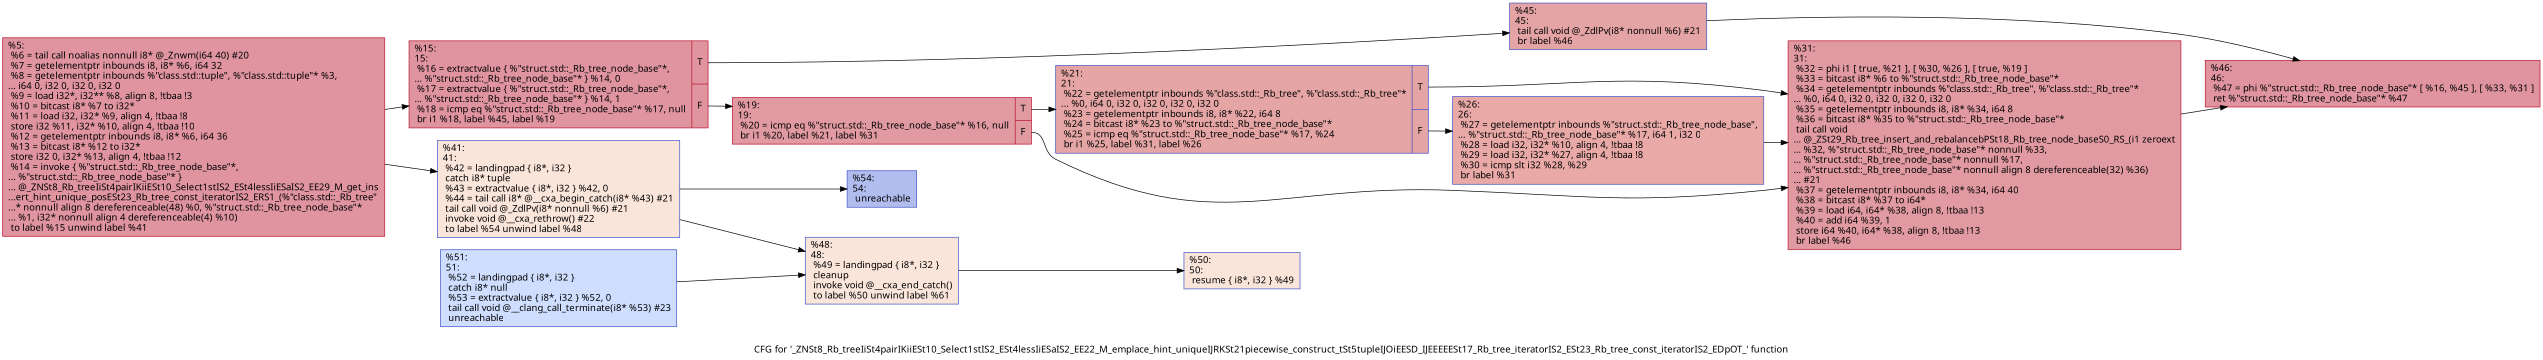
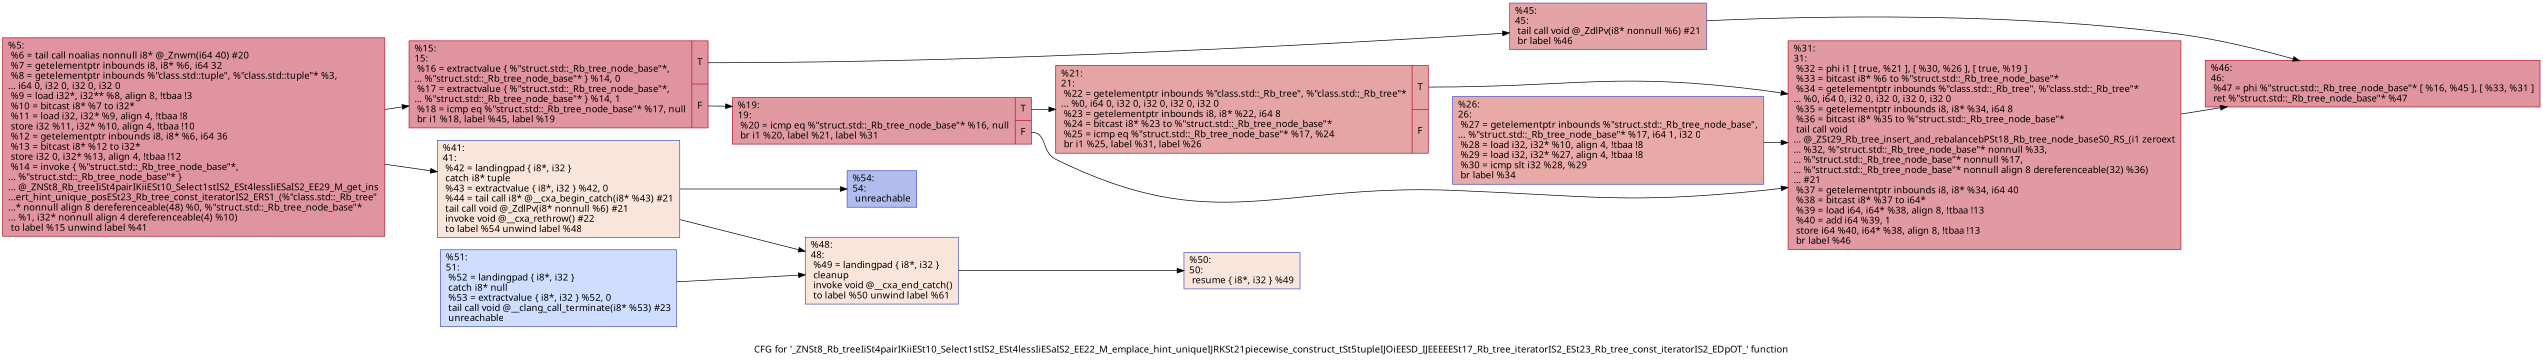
node "%21:": color #3d50c3ff -> #b70d28ff
edge "%21:" -> "%26:": removed
node "%26:": text "br label %31" -> "br label %34"
